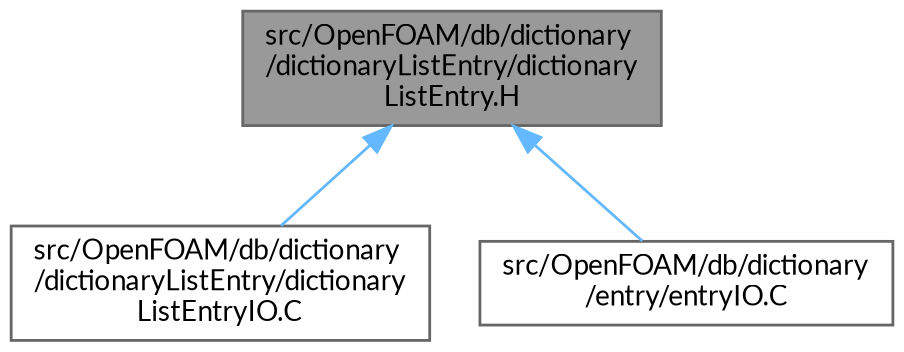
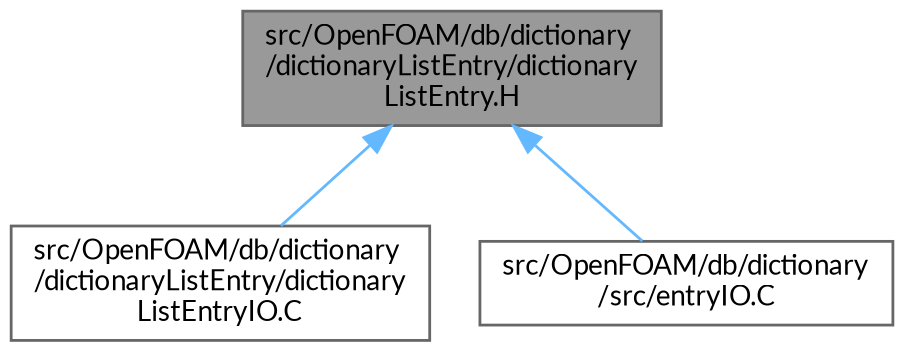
node "src/OpenFOAM/db/dictionary /entry/entryIO.C": label "src/OpenFOAM/db/dictionary /entry/entryIO.C" -> "src/OpenFOAM/db/dictionary /src/entryIO.C"
